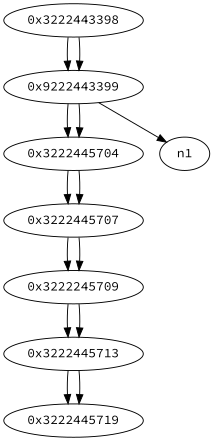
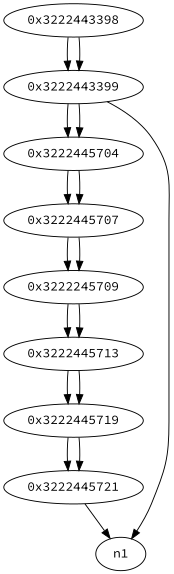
node "0x9222443399": label "0x9222443399" -> "0x3222443399"
node "0x3222445721": added
